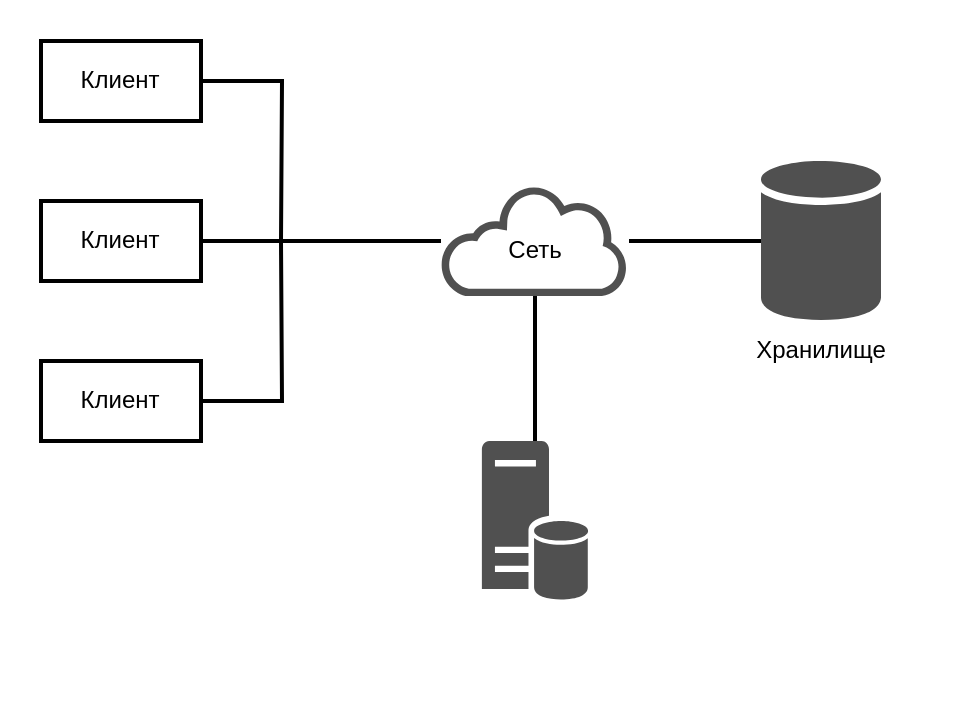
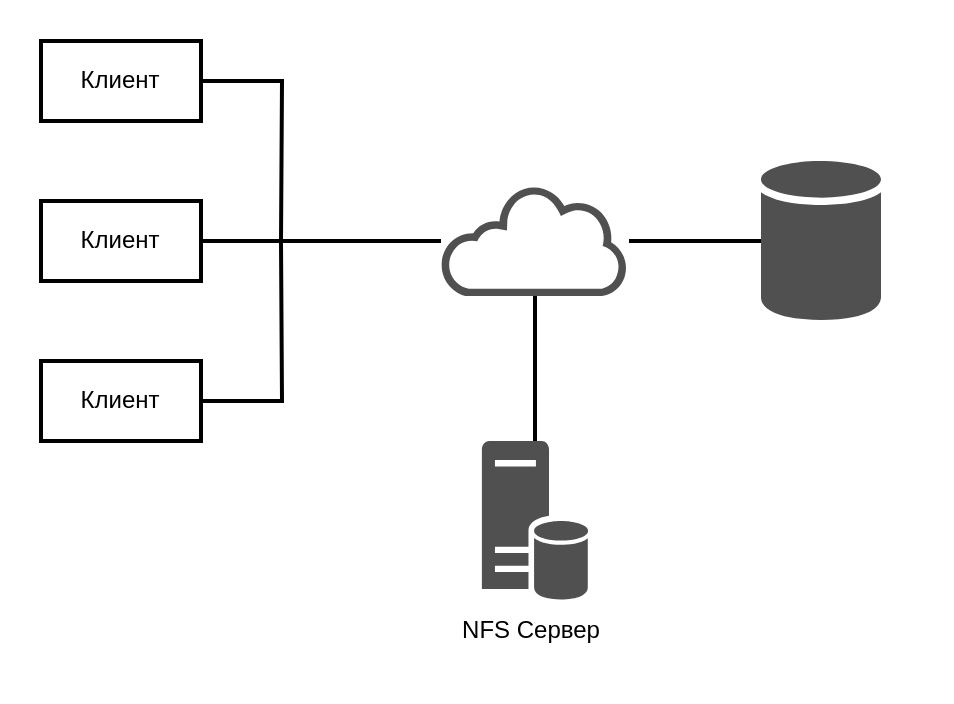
node "Сеть": removed
node "Хранилище": removed
node "NFS Сервер": added
